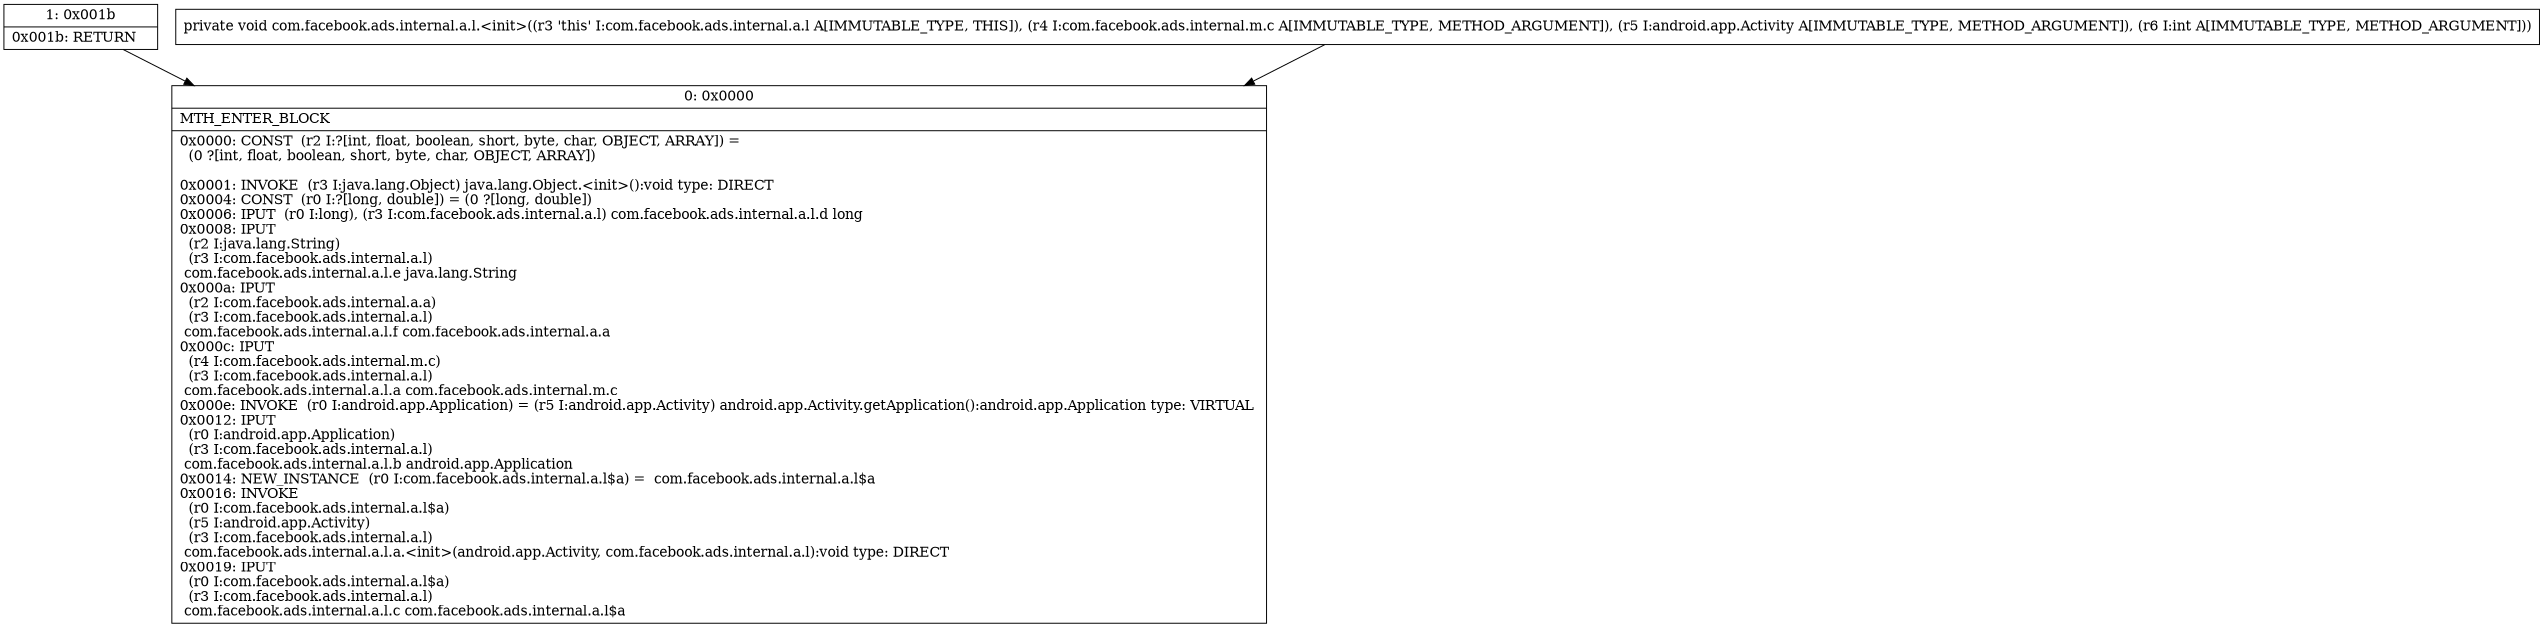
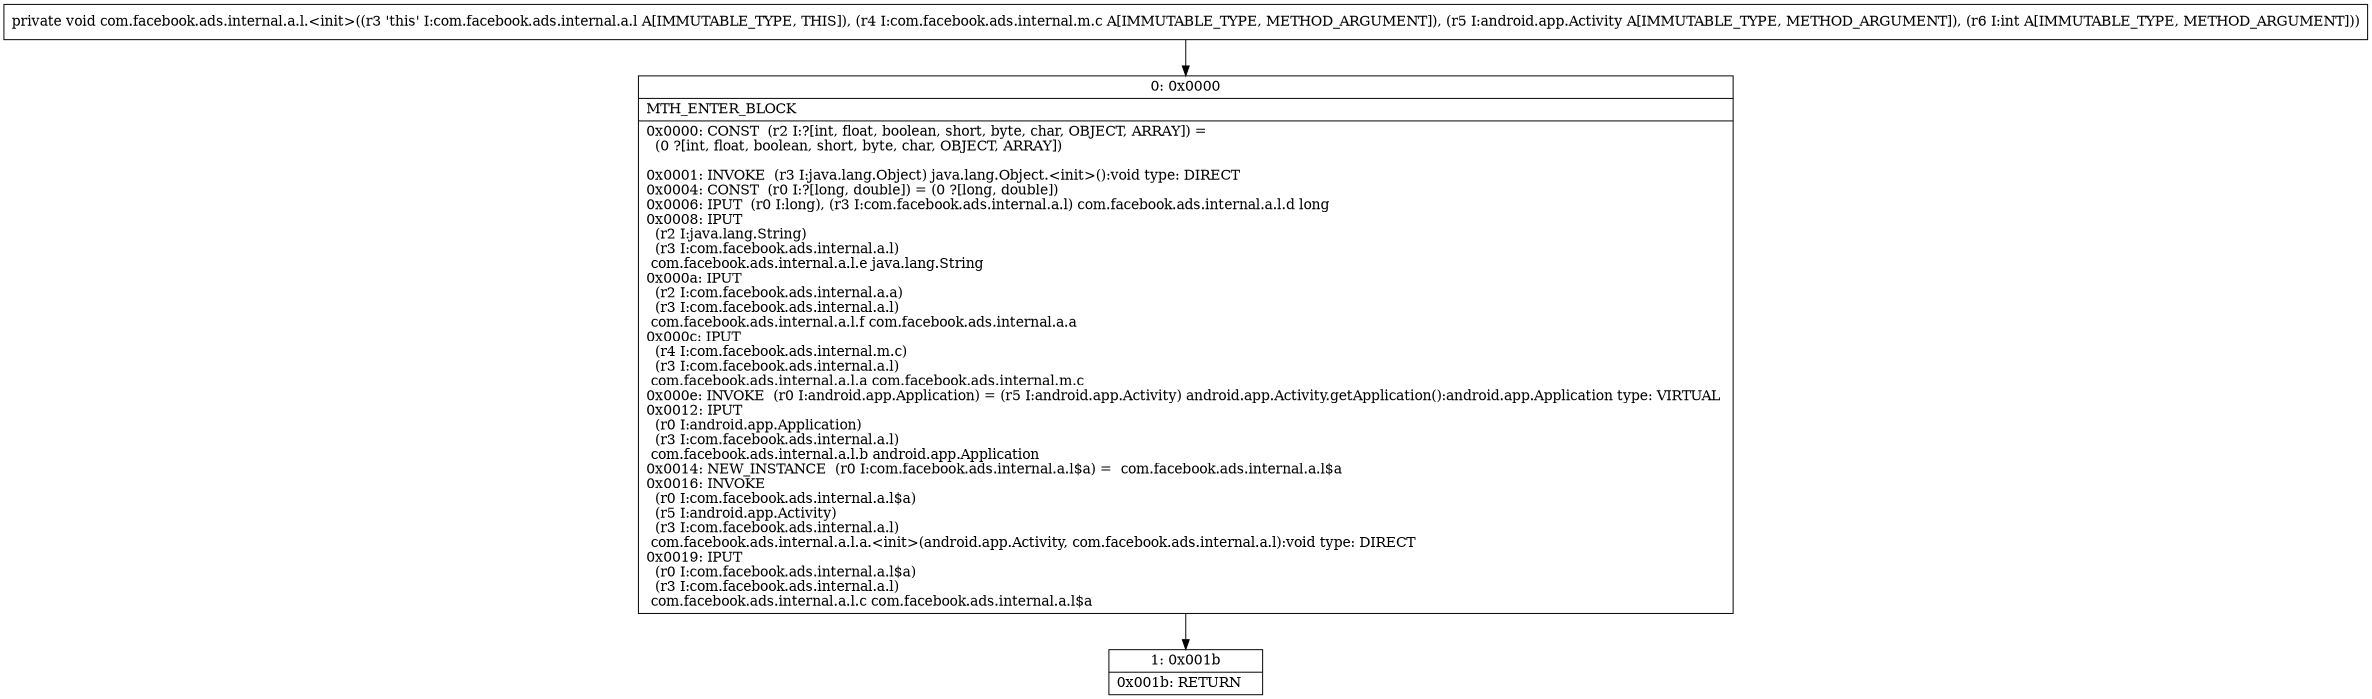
edge "1: 0x001b" -> "0: 0x0000": reversed
